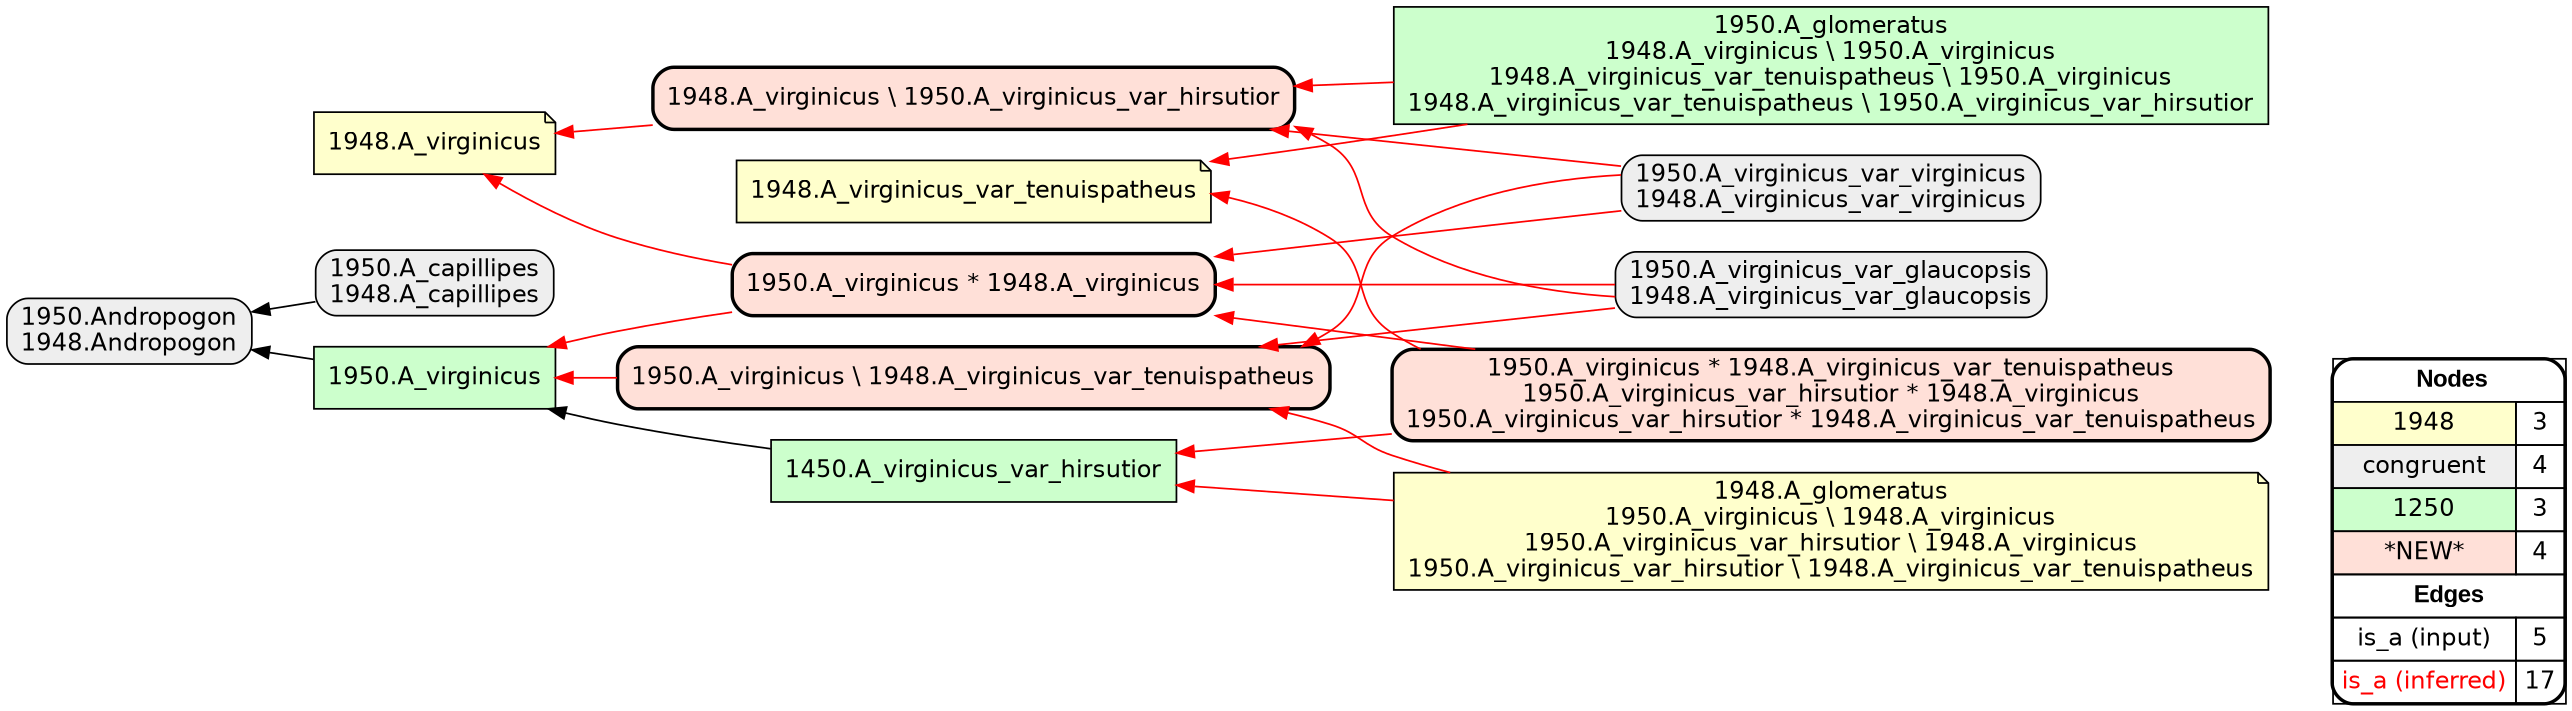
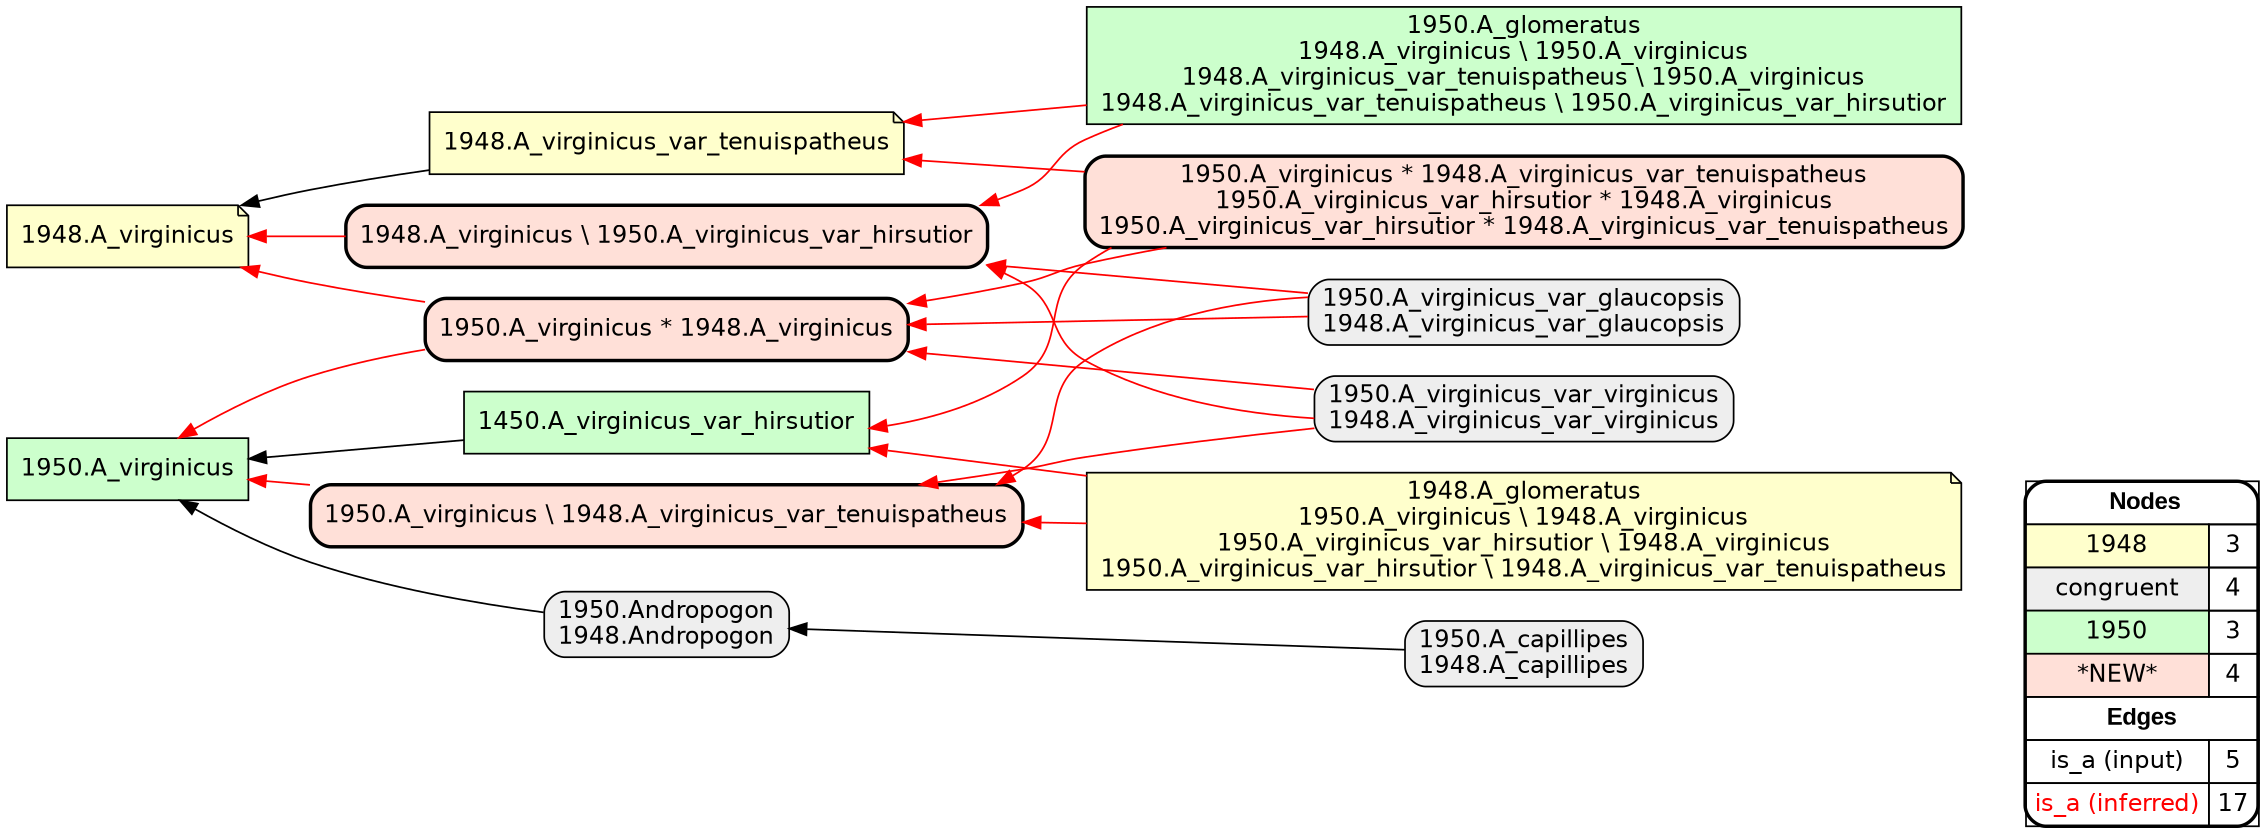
edge "1948.A_virginicus_var_tenuispatheus" -> "1948.A_virginicus": added
edge "1950.A_virginicus" -> "1950.Andropogon 1948.Andropogon": reversed
node "Nodes": text "1250" -> "1950"
